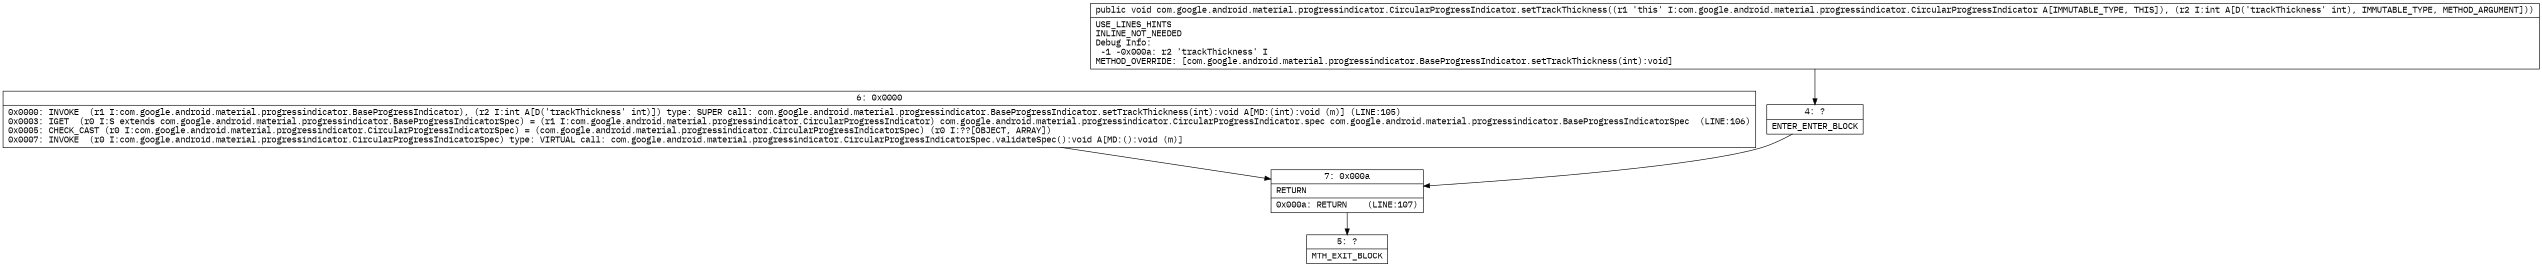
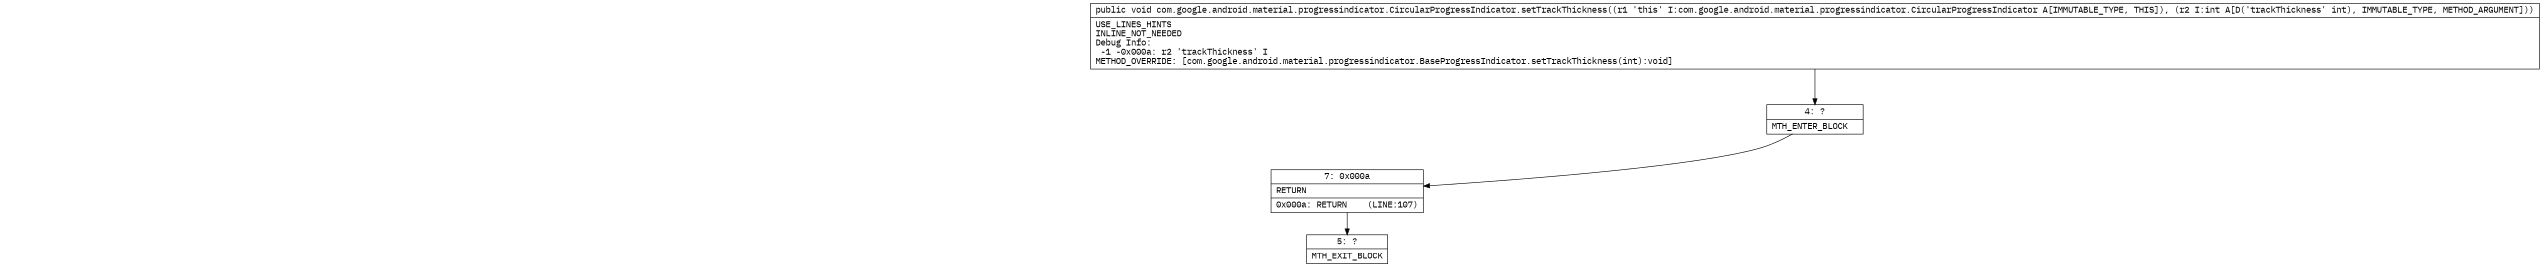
node "6: 0x0000": removed
node "4: ?": text "ENTER_ENTER_BLOCK" -> "MTH_ENTER_BLOCK"
